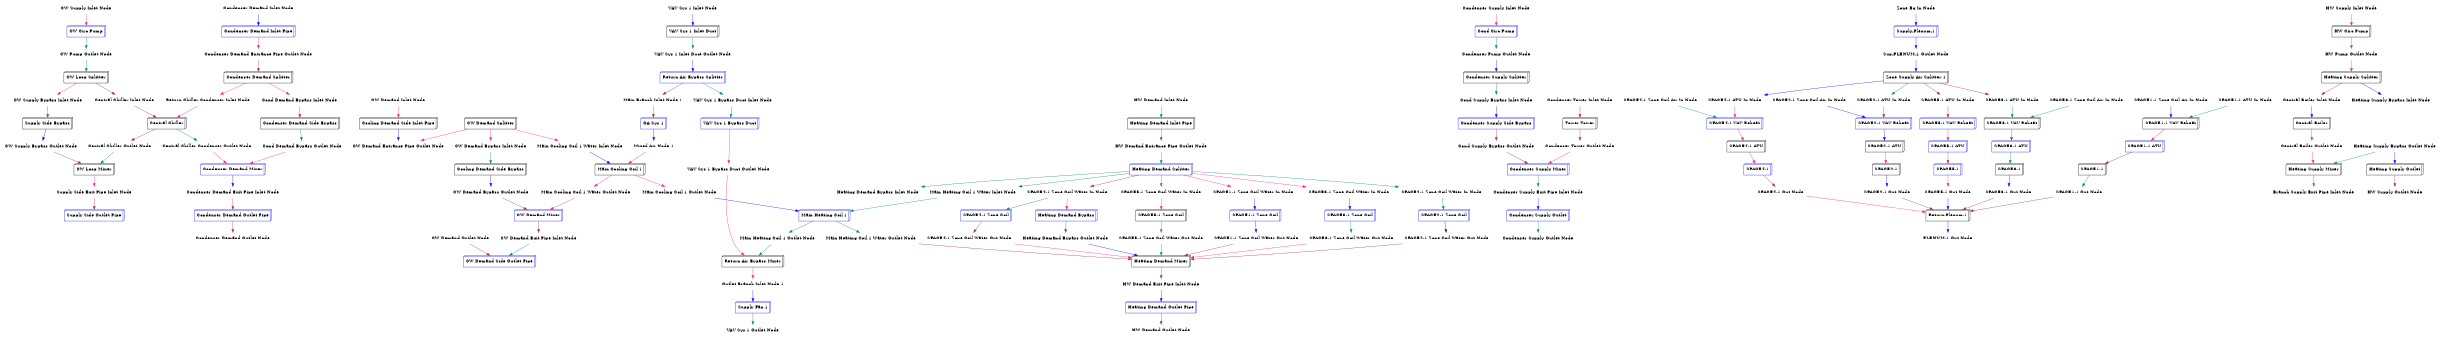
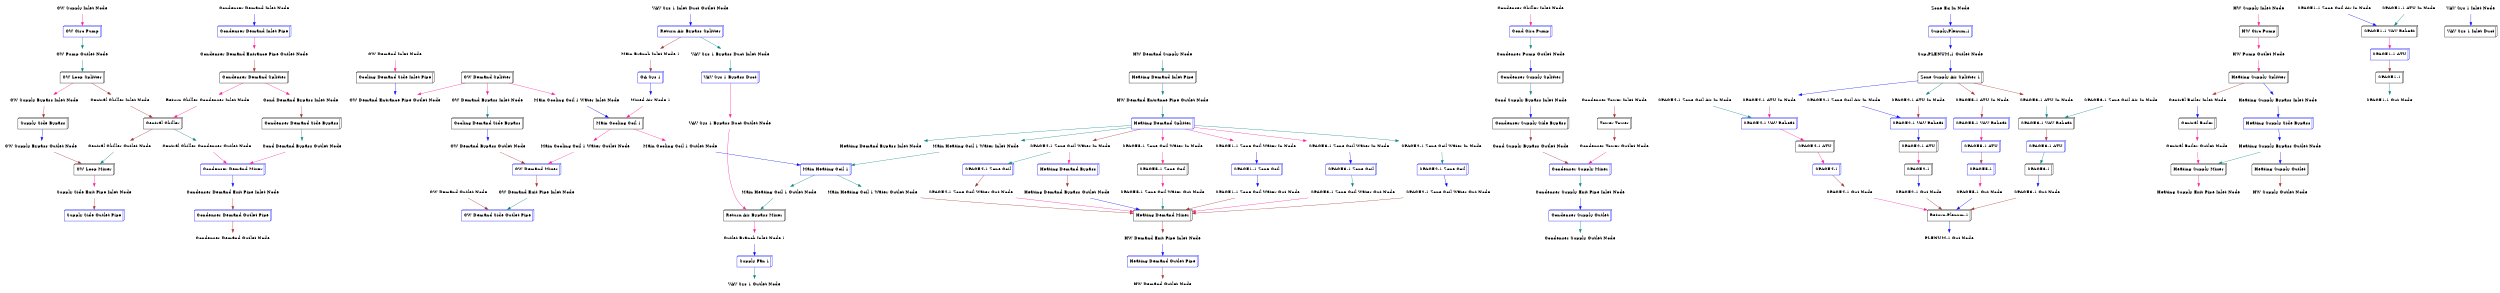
node "Condenser Supply Inlet Node": label "Condenser Supply Inlet Node" -> "Condenser Chiller Inlet Node"
edge "VAV Sys 1 Inlet Duct" -> "VAV Sys 1 Inlet Duct Outlet Node": removed
node "HW Demand Inlet Node": label "HW Demand Inlet Node" -> "HW Demand Supply Node"
node "Condenser Supply Side Bypass": color blue -> black
node "Heating Supply Side Bypass": added
node "Branch Supply Exit Pipe Inlet Node": label "Branch Supply Exit Pipe Inlet Node" -> "Heating Supply Exit Pipe Inlet Node"
edge "SPACE1-1 Out Node" -> "Return-Plenum-1": removed
